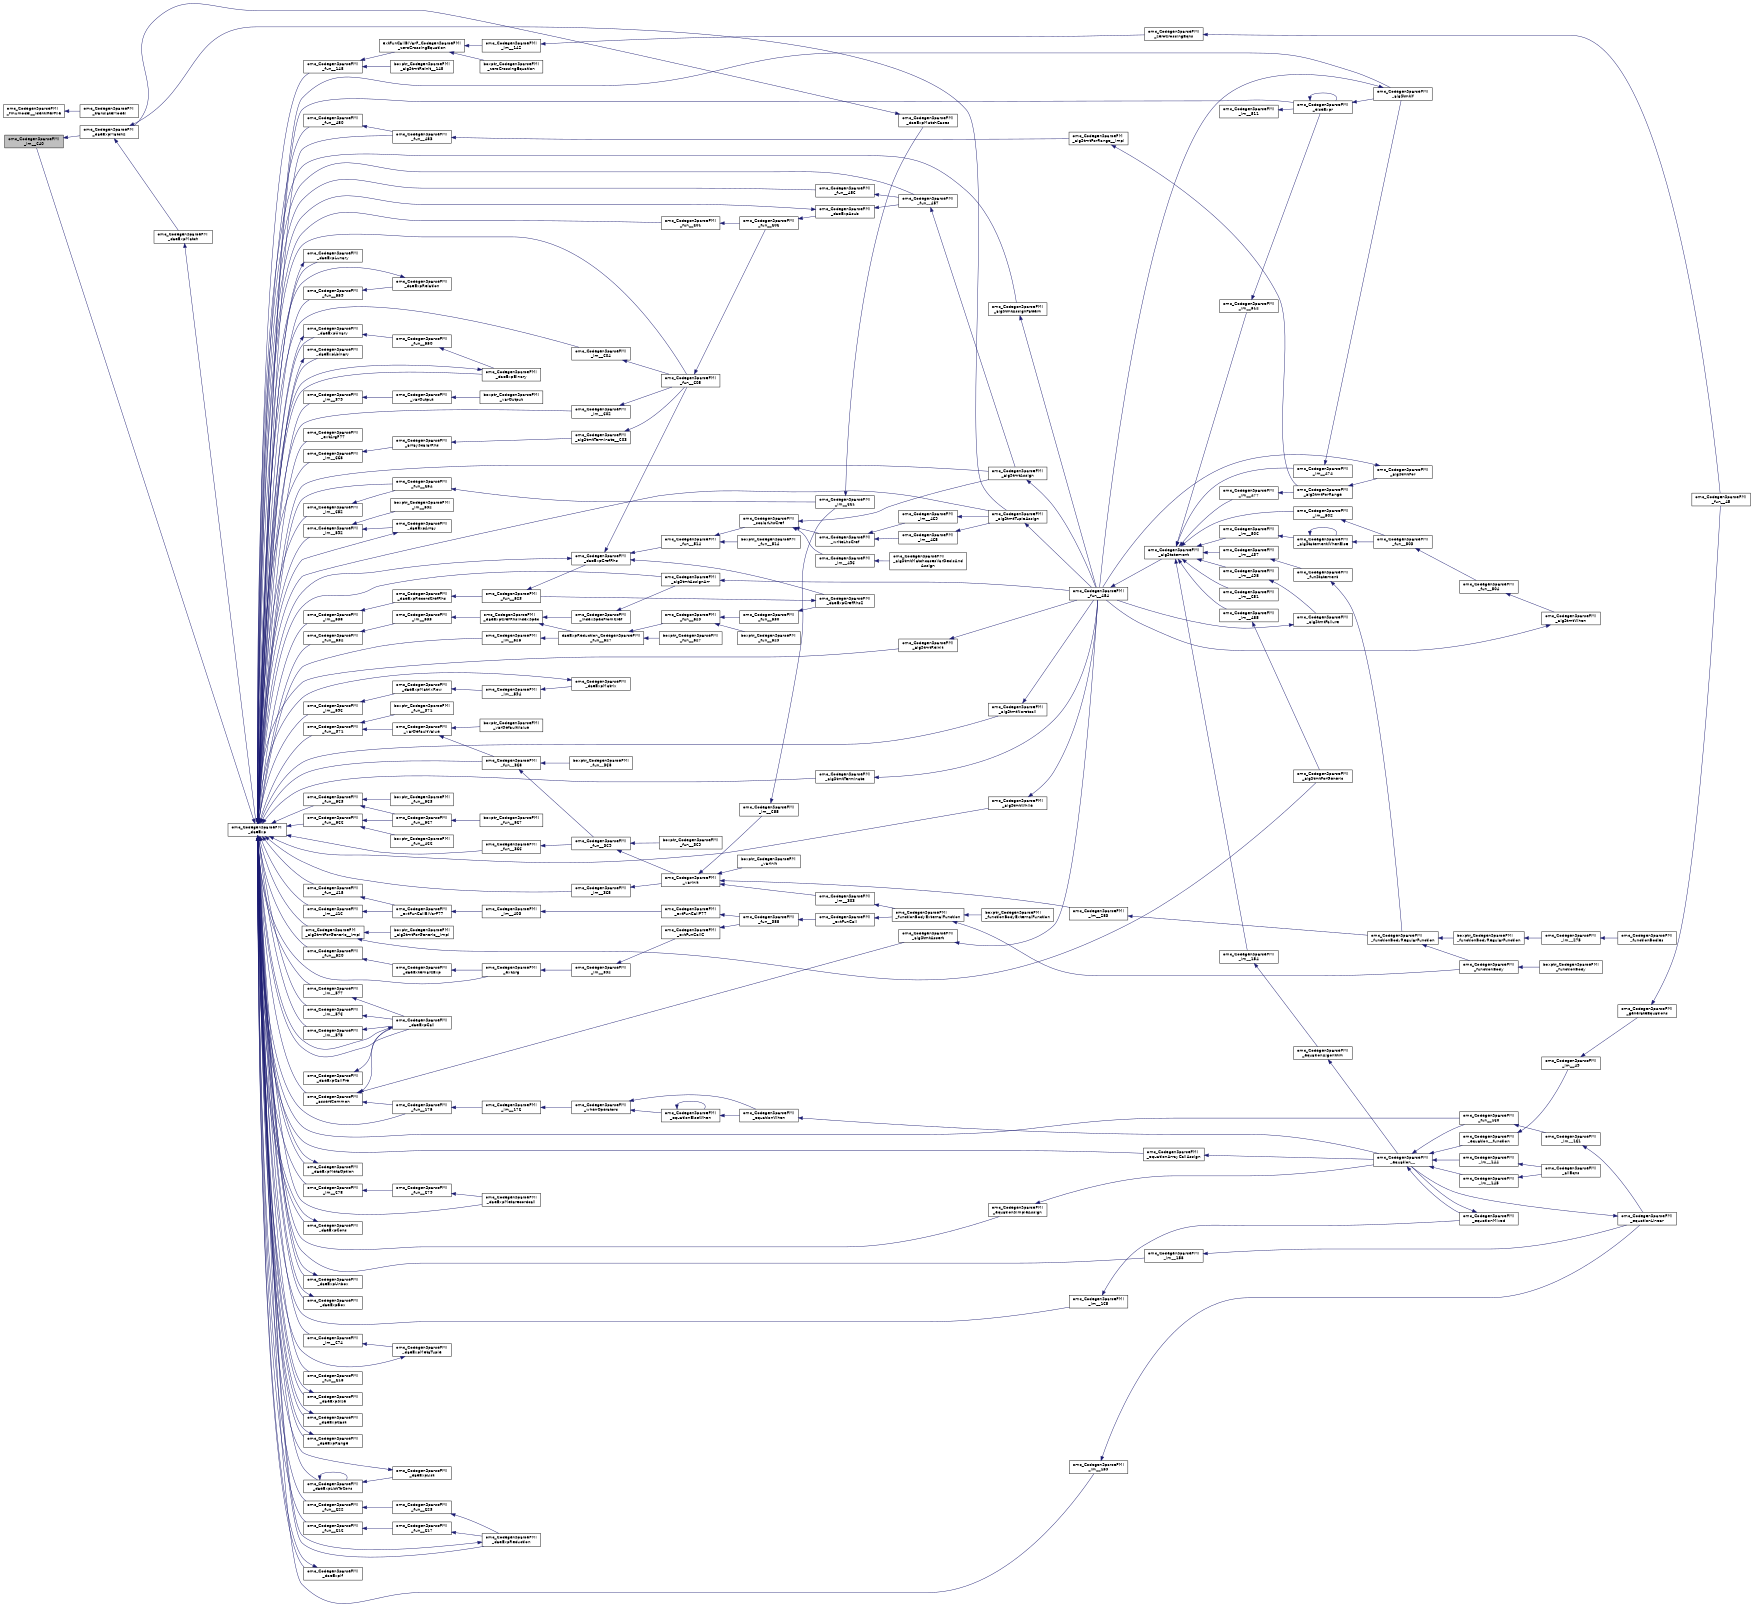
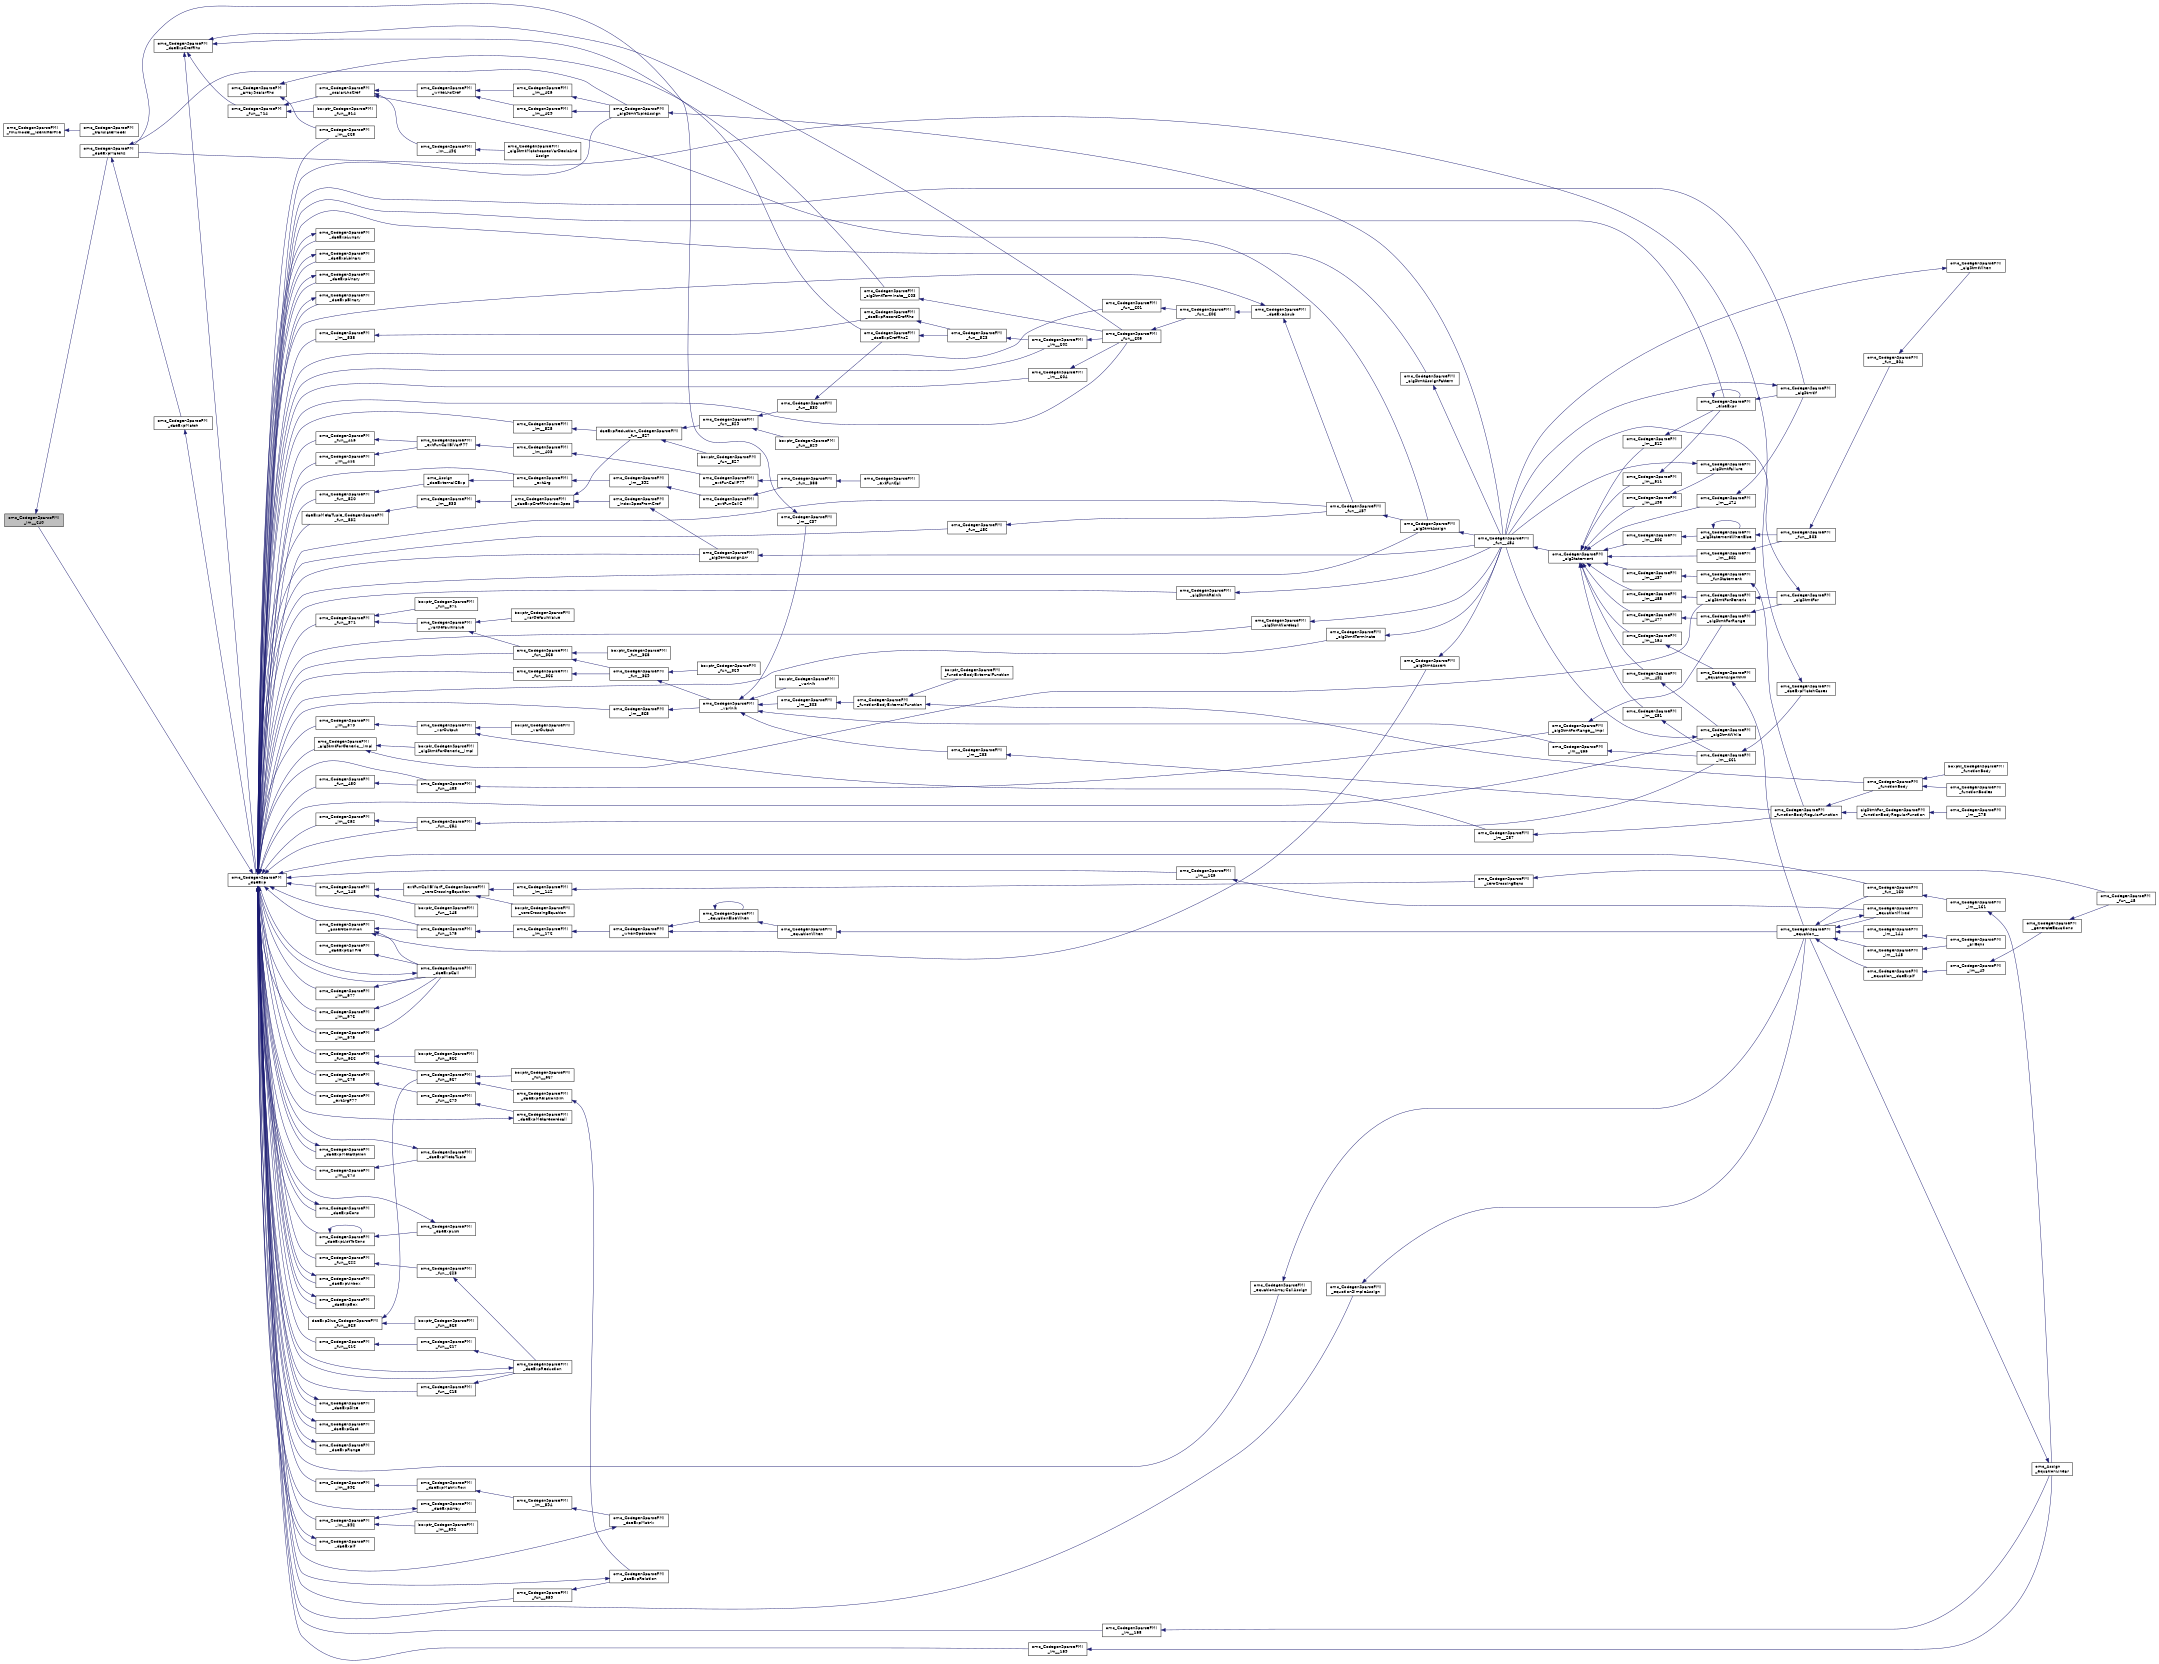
node "boxptr_CodegenSparseFMI _algStmtReinit__148": label "boxptr_CodegenSparseFMI _algStmtReinit__148" -> "boxptr_CodegenSparseFMI _fun__148"
node "omc_CodegenSparseFMI _fun__550": removed
edge "omc_CodegenSparseFMI _arrayScalarRhs" -> "omc_CodegenSparseFMI _lm__668": reversed
edge "omc_CodegenSparseFMI _lm__511" -> "omc_CodegenSparseFMI _algStatement": added
node "omc_CodegenSparseFMI _lm__637": added
node "omc_CodegenSparseFMI _fun__514": label "omc_CodegenSparseFMI _fun__514" -> "omc_CodegenSparseFMI _fun__714"
edge "omc_CodegenSparseFMI _daeExpCrefRhs" -> "omc_CodegenSparseFMI _fun__523": now "omc_CodegenSparseFMI _lm__602" -> "omc_CodegenSparseFMI _fun__523"
edge "omc_CodegenSparseFMI _algStmtFor" -> "omc_CodegenSparseFMI _algStmtForGeneric": added
node "omc_CodegenSparseFMI _fun__532": label "omc_CodegenSparseFMI _fun__532" -> "daeExpMetaTuple_CodegenSparseFMI _fun__532"
node "omc_CodegenSparseFMI _lm__492": added
edge "omc_CodegenSparseFMI _lm__661" -> "omc_CodegenSparseFMI _lm__651": added
node "omc_CodegenSparseFMI _fun__563": label "omc_CodegenSparseFMI _fun__563" -> "daeExpSize_CodegenSparseFMI _fun__563"
node "omc_CodegenSparseFMI _lm__287": added
node "boxptr_CodegenSparseFMI _fun__466": label "boxptr_CodegenSparseFMI _fun__466" -> "boxptr_CodegenSparseFMI _fun__566"
node "omc_CodegenSparseFMI _lm__365": label "omc_CodegenSparseFMI _lm__365" -> "omc_CodegenSparseFMI _lm__565"
edge "omc_CodegenSparseFMI _functionBodyExternalFunction" -> "omc_CodegenSparseFMI _extFunCall": removed
node "boxptr_CodegenSparseFMI _functionBodyRegularFunction": label "boxptr_CodegenSparseFMI _functionBodyRegularFunction" -> "algStmtFor_CodegenSparseFMI _functionBodyRegularFunction"
edge "omc_CodegenSparseFMI _functionBodies" -> "omc_CodegenSparseFMI _lm__275": now "omc_CodegenSparseFMI _functionBodies" -> "omc_CodegenSparseFMI _functionBody"
node "omc_CodegenSparseFMI _daeExternalCExp": label "omc_CodegenSparseFMI _daeExternalCExp" -> "omc_Assign _daeExternalCExp"
node "omc_CodegenSparseFMI _daeExpRelationSim": added
edge "omc_CodegenSparseFMI _daeExpMetarecordcall" -> "omc_CodegenSparseFMI _daeExp": reversed
node "omc_CodegenSparseFMI _equation__function": label "omc_CodegenSparseFMI _equation__function" -> "omc_CodegenSparseFMI _equation__daeExpIf"
node "omc_CodegenSparseFMI _equationLinear": label "omc_CodegenSparseFMI _equationLinear" -> "omc_Assign _equationLinear"
edge "omc_CodegenSparseFMI _daeExpReduction" -> "omc_CodegenSparseFMI _fun__618": added
